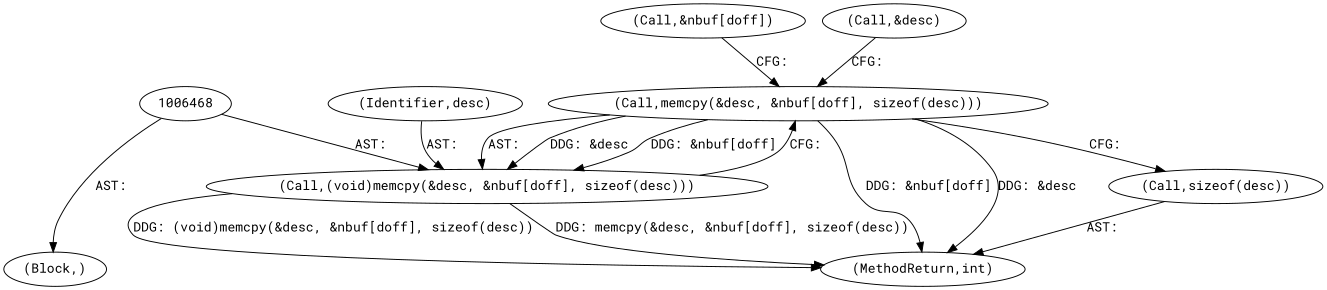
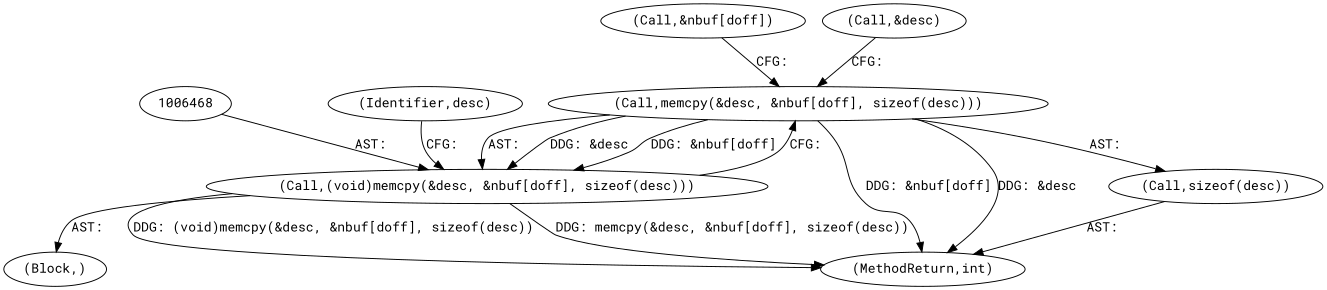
edge "(Identifier,desc)" -> "(Call,(void)memcpy(&desc, &nbuf[doff], sizeof(desc)))": label "AST: " -> "CFG: "
edge "(Call,memcpy(&desc, &nbuf[doff], sizeof(desc)))" -> "(Call,sizeof(desc))": label "CFG: " -> "AST: "
edge "1006468" -> "(Block,)": now "(Call,(void)memcpy(&desc, &nbuf[doff], sizeof(desc)))" -> "(Block,)"
